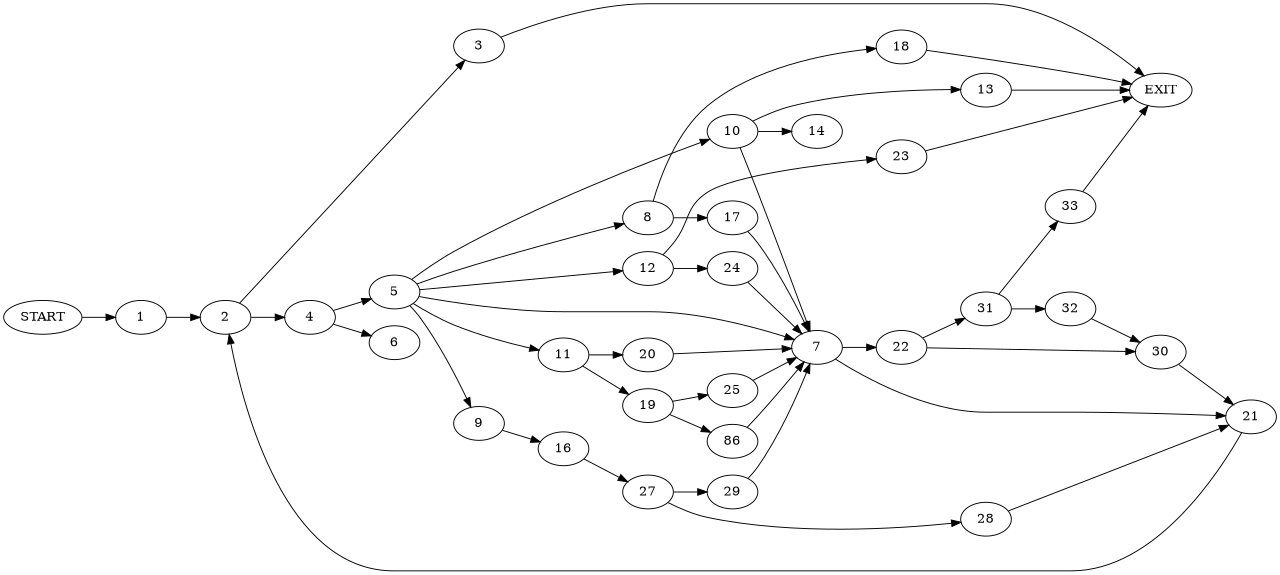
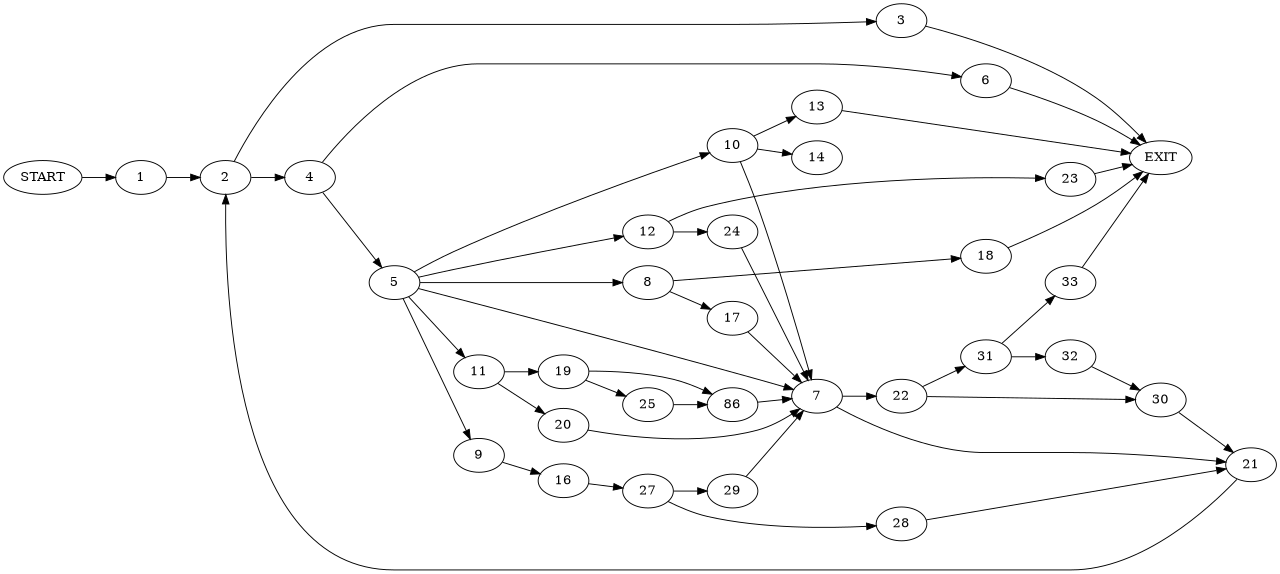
edge "6" -> "EXIT": added
edge "25" -> "7": now "25" -> "86"
